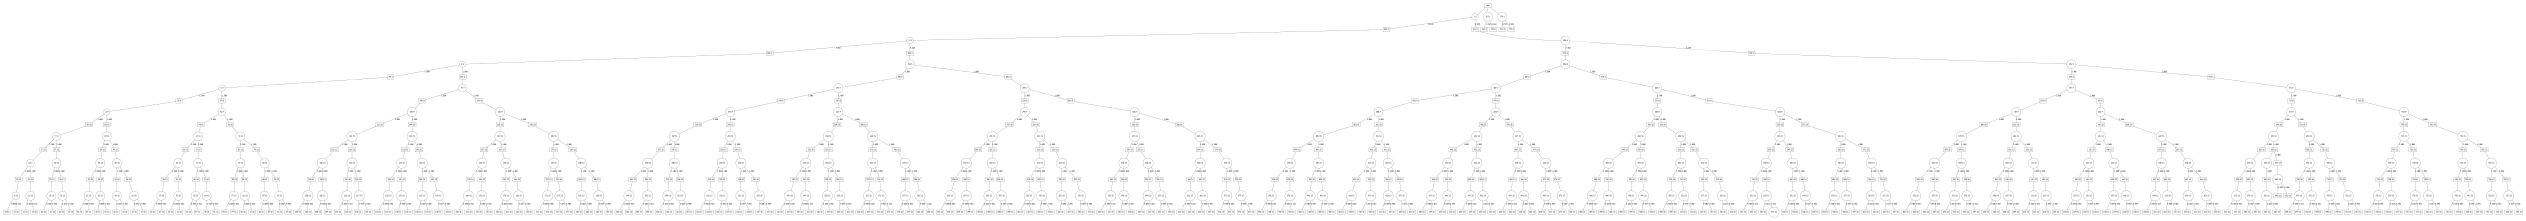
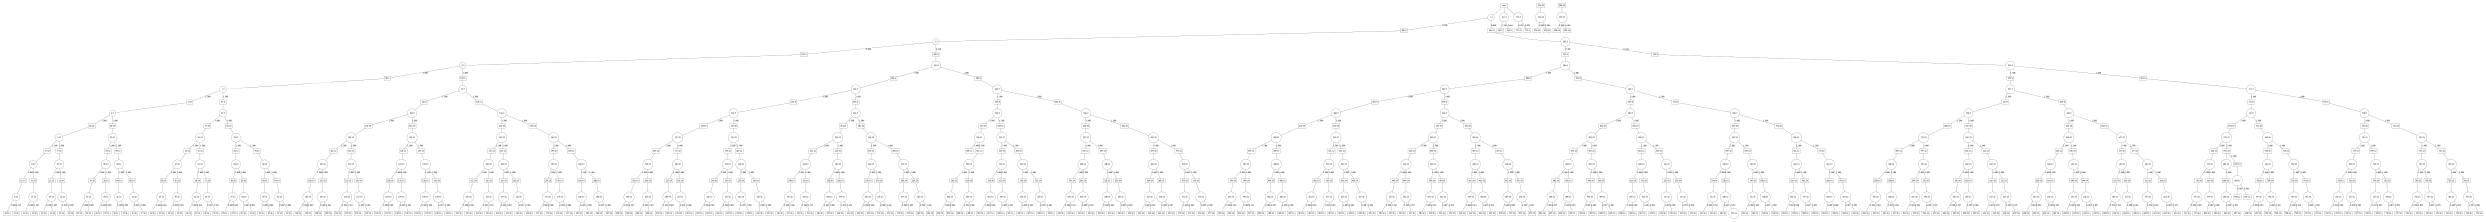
node "292:13": removed
